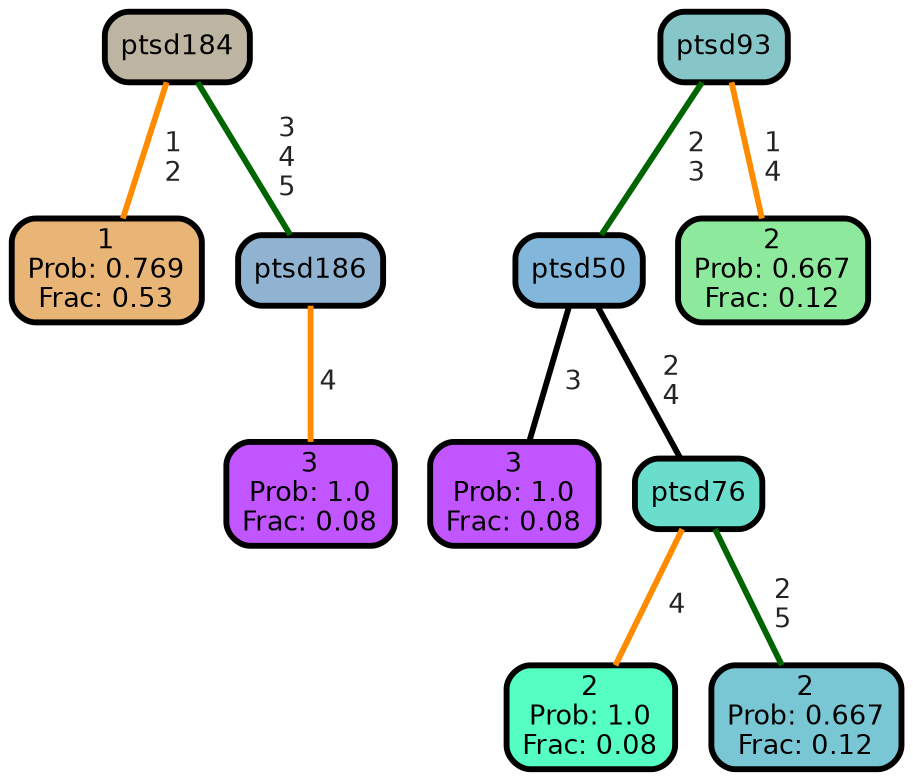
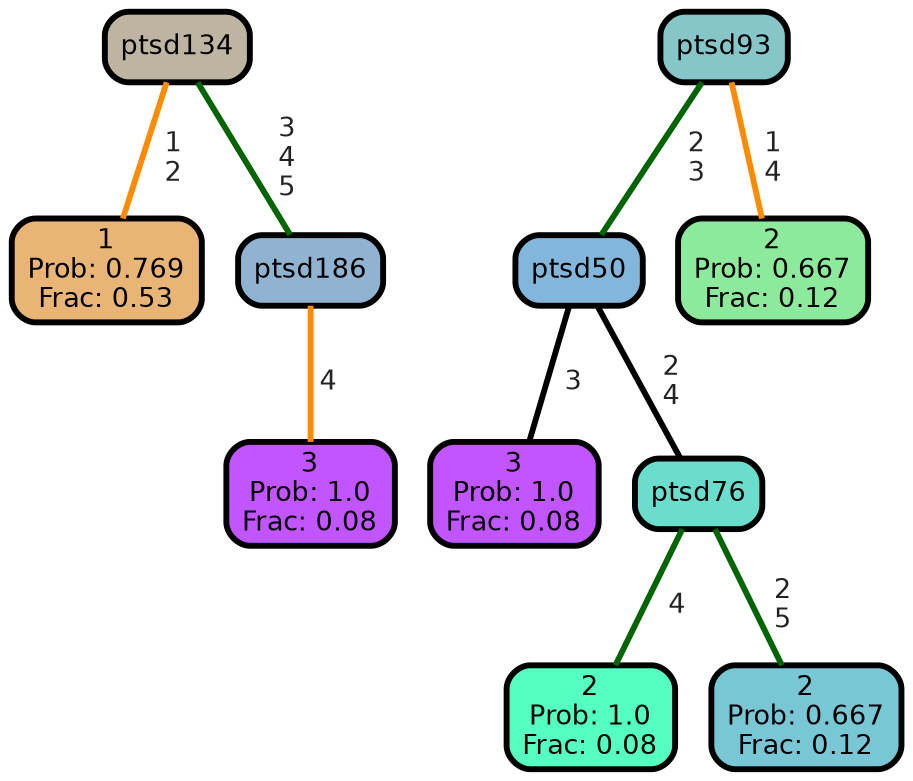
node "ptsd184": label "ptsd184" -> "ptsd134"
edge "ptsd76" -- "2 Prob: 1.0 Frac: 0.08": color darkorange -> darkgreen
